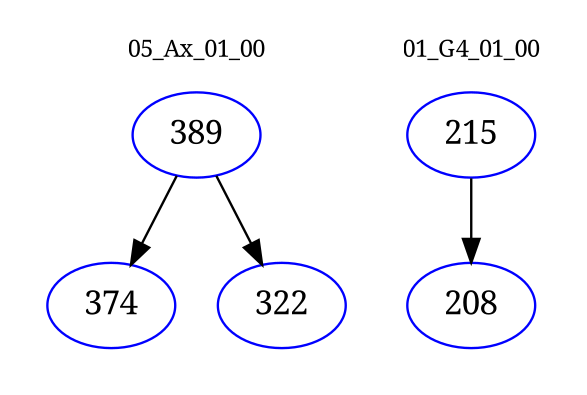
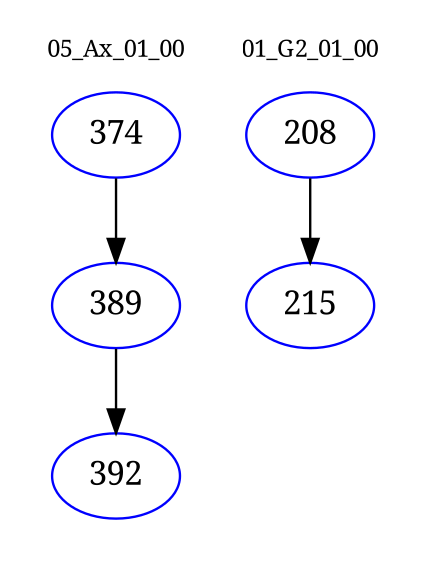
cluster "01_G4_01_00": label "01_G4_01_00" -> "01_G2_01_00"
edge "215" -> "208": reversed
edge "389" -> "374": reversed
node "322": label "322" -> "392"
